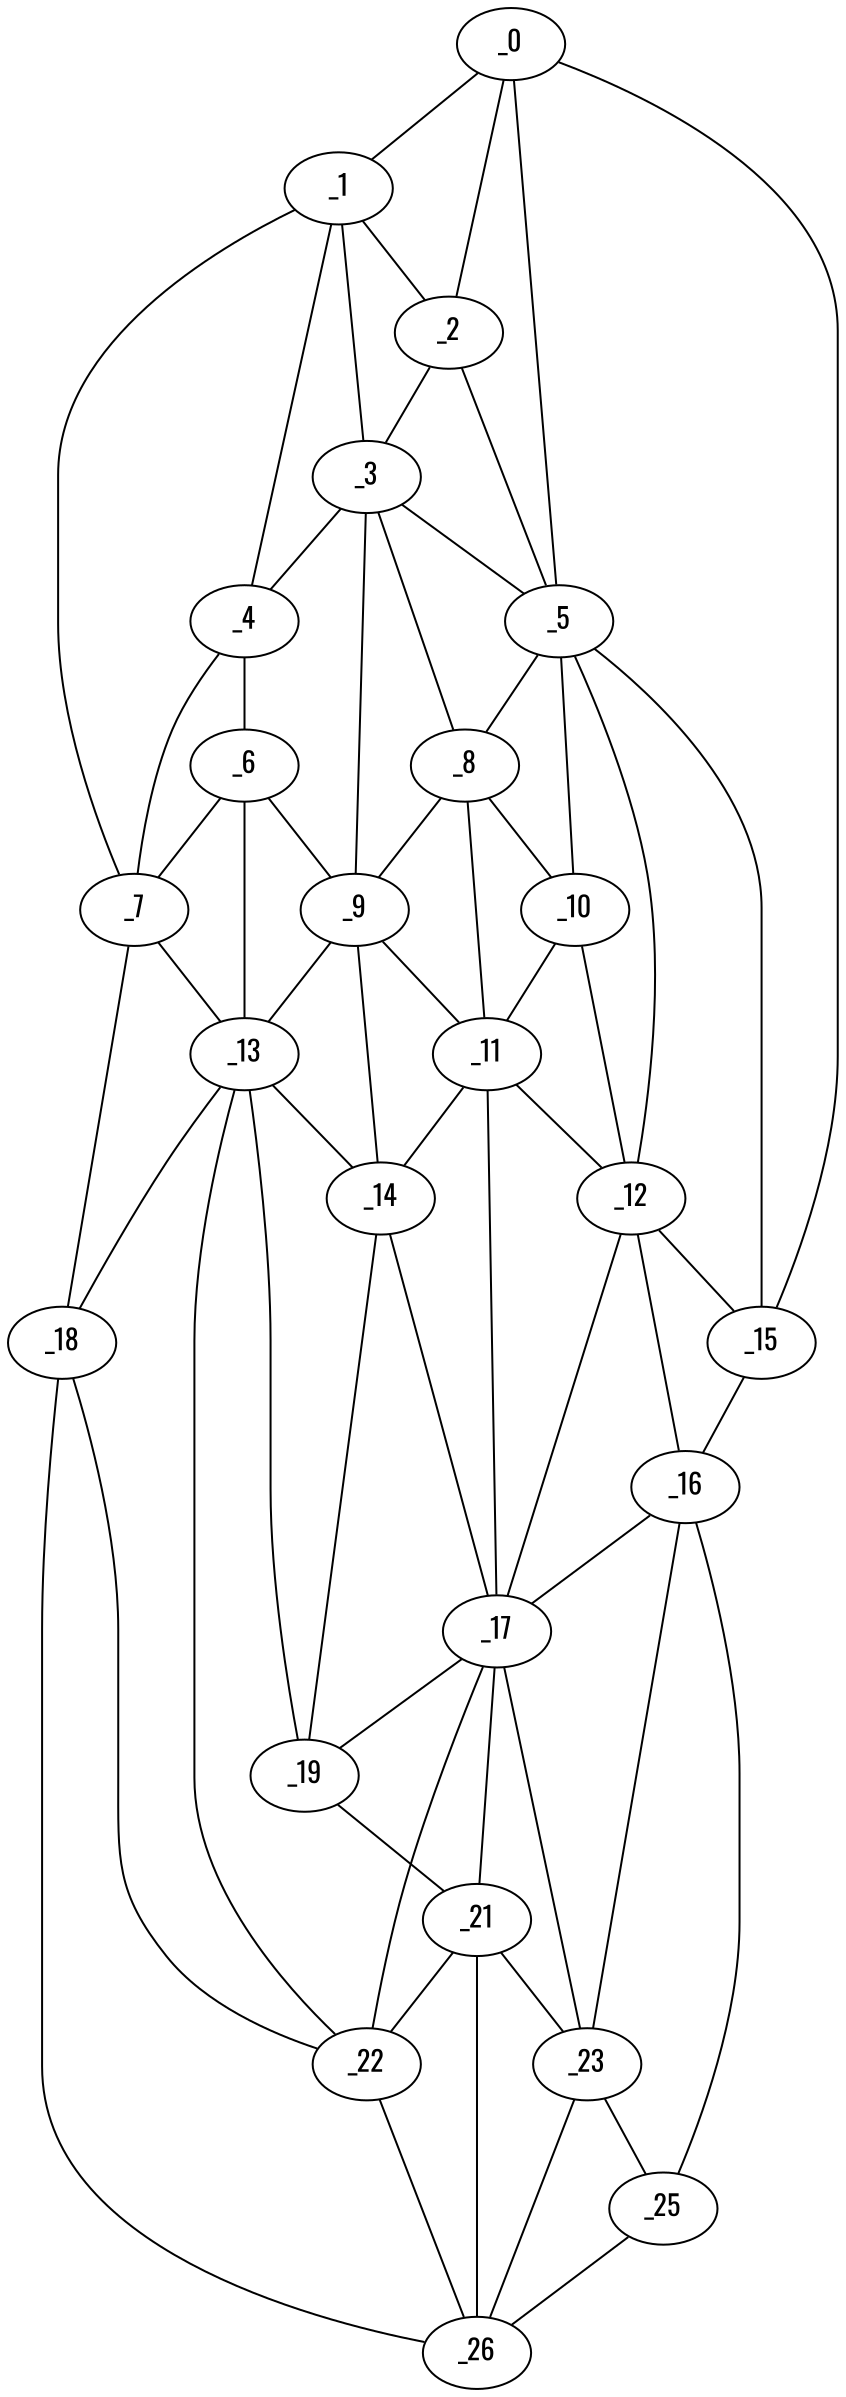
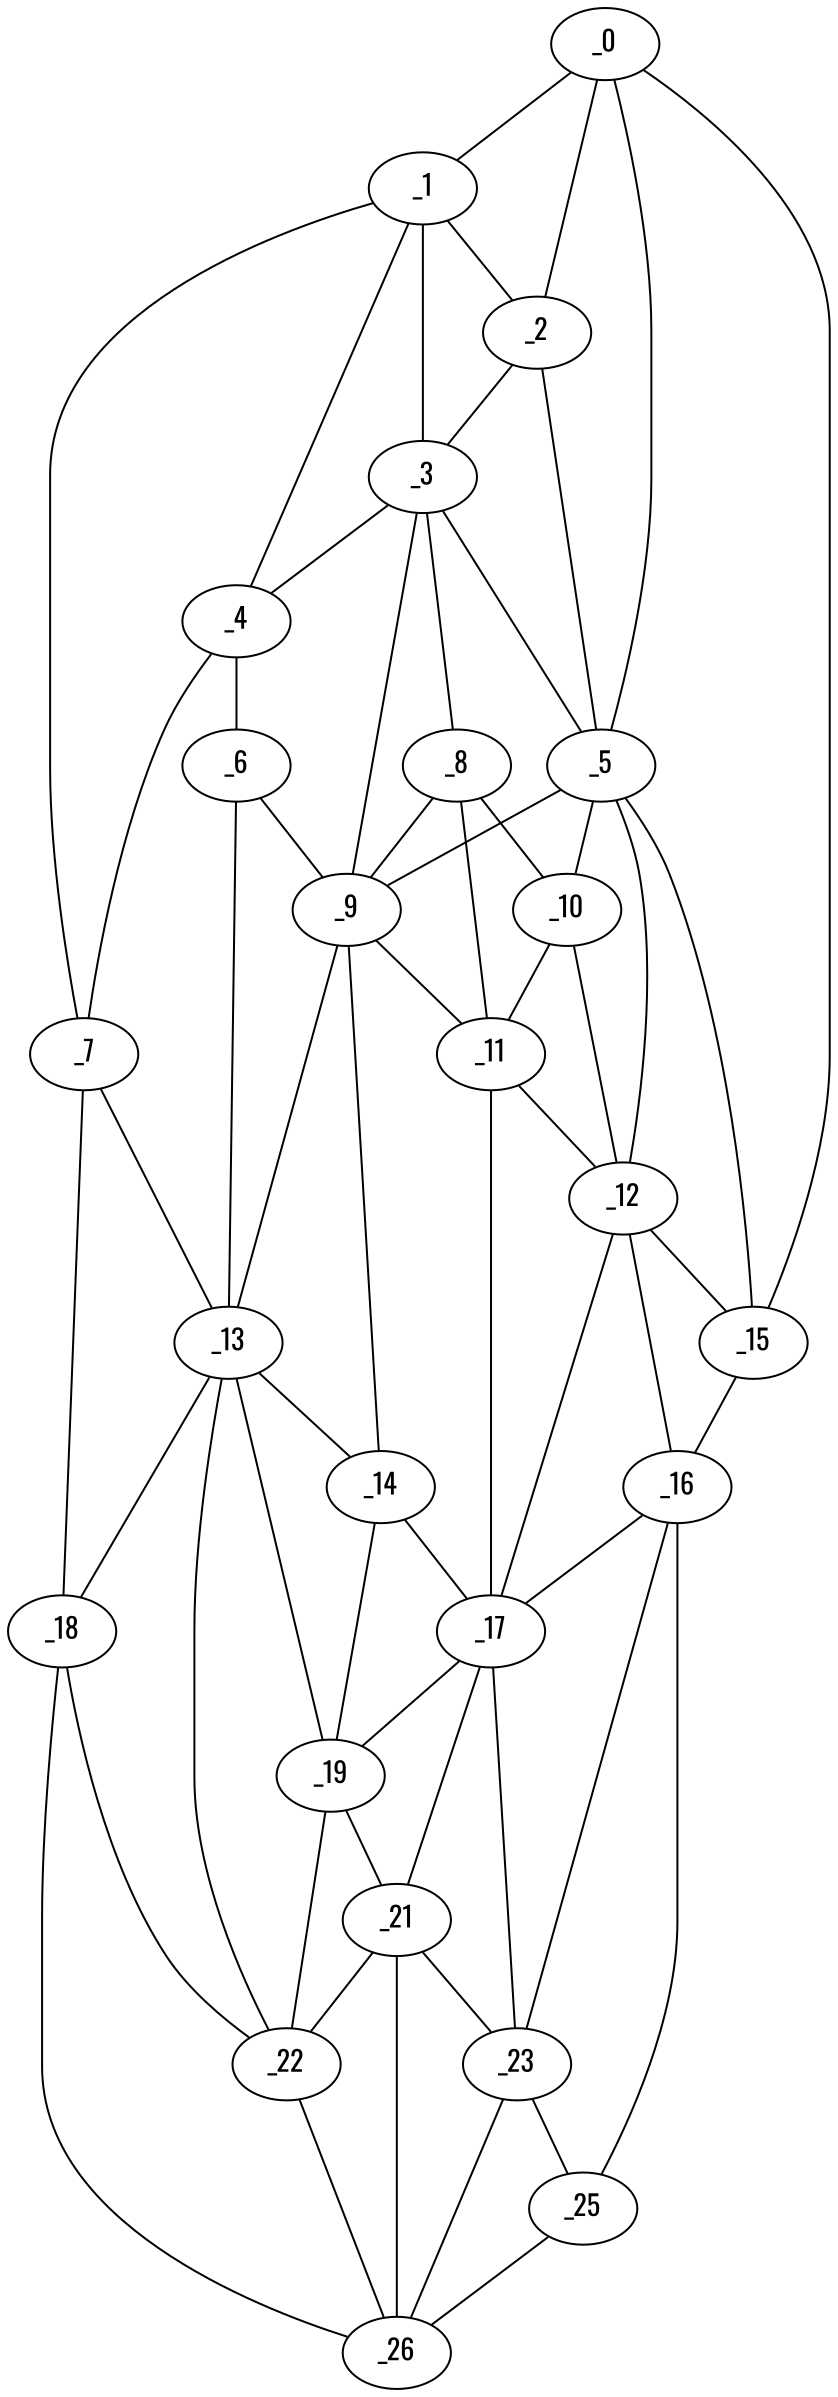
edge "_5" -- "_8": now "_5" -- "_9"
edge "_6" -- "_7": removed
edge "_11" -- "_14": removed
edge "_17" -- "_22": now "_19" -- "_22"
